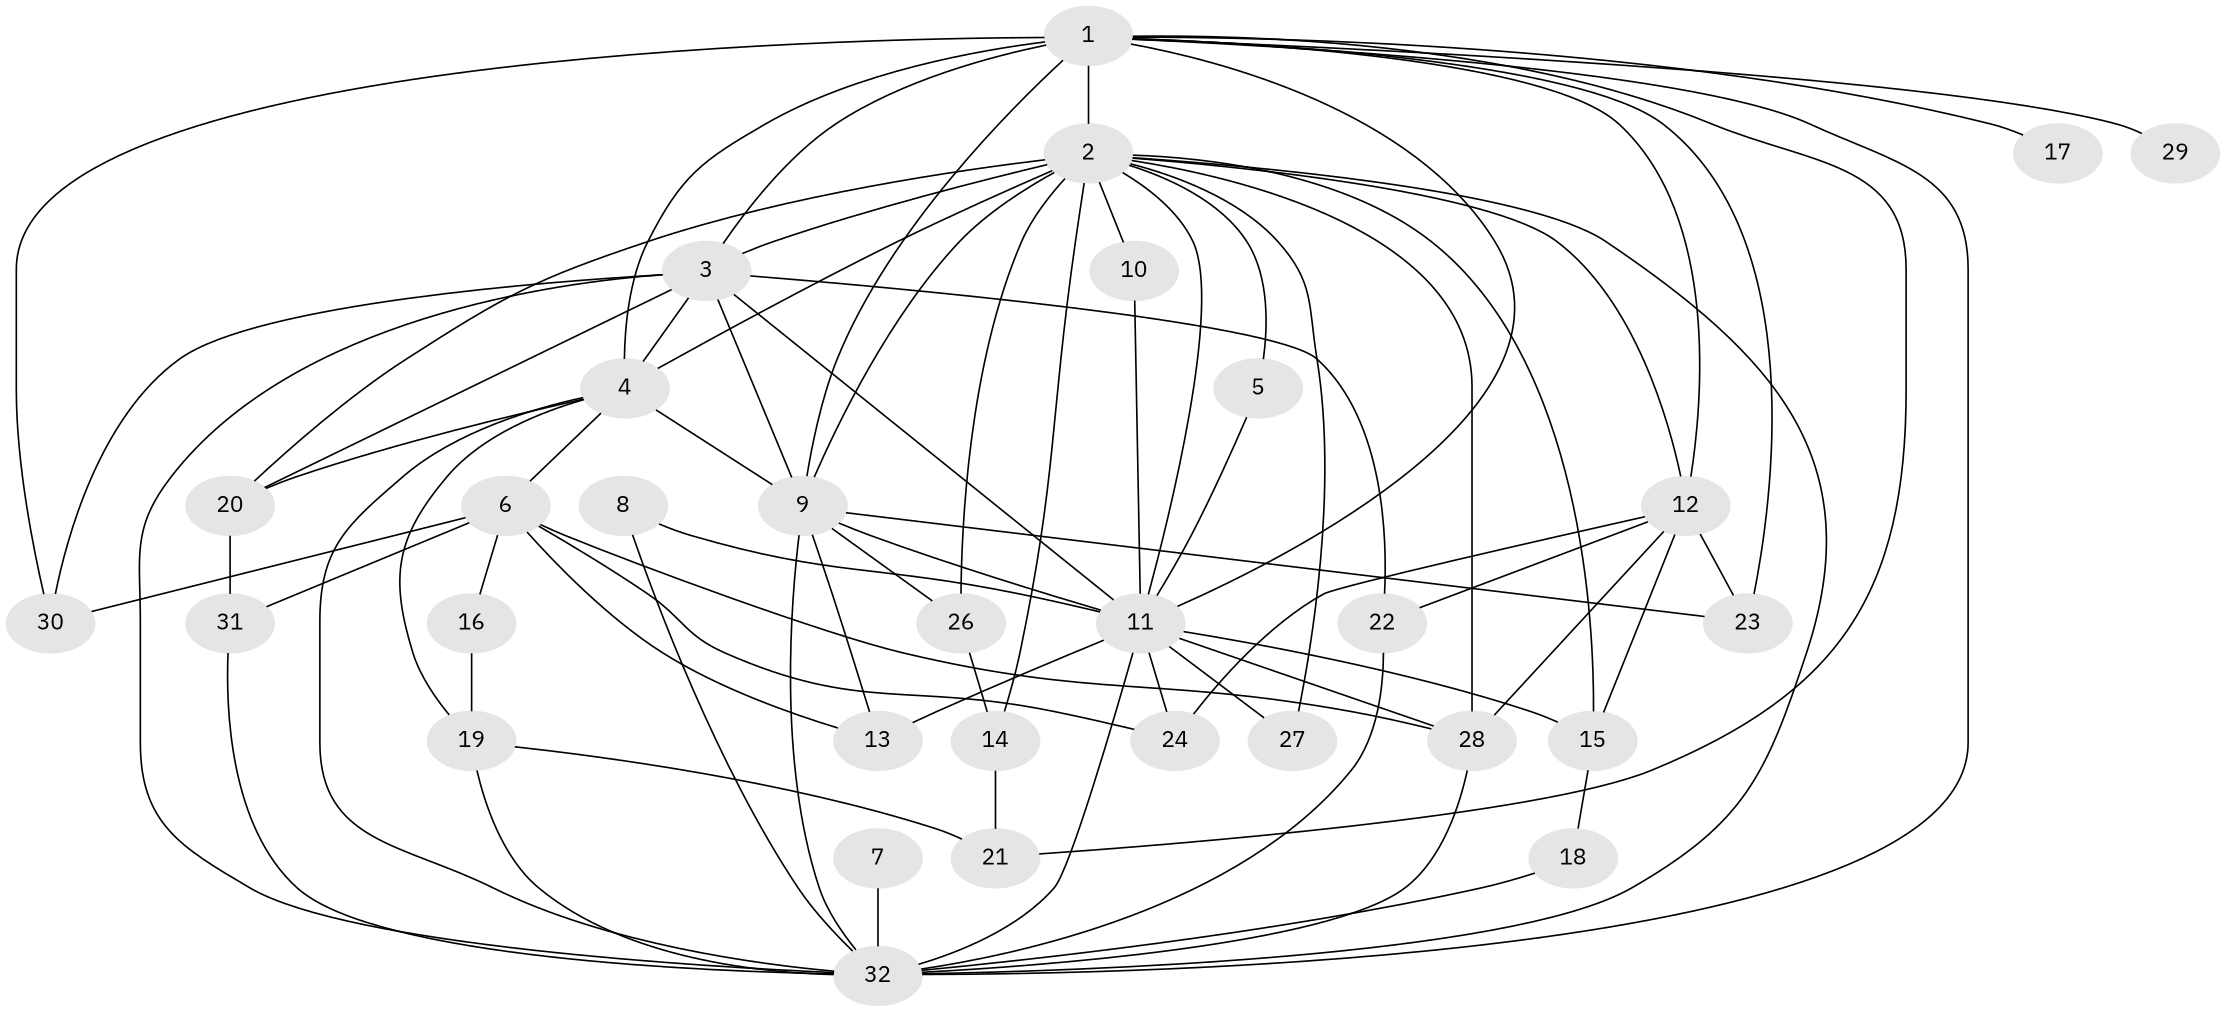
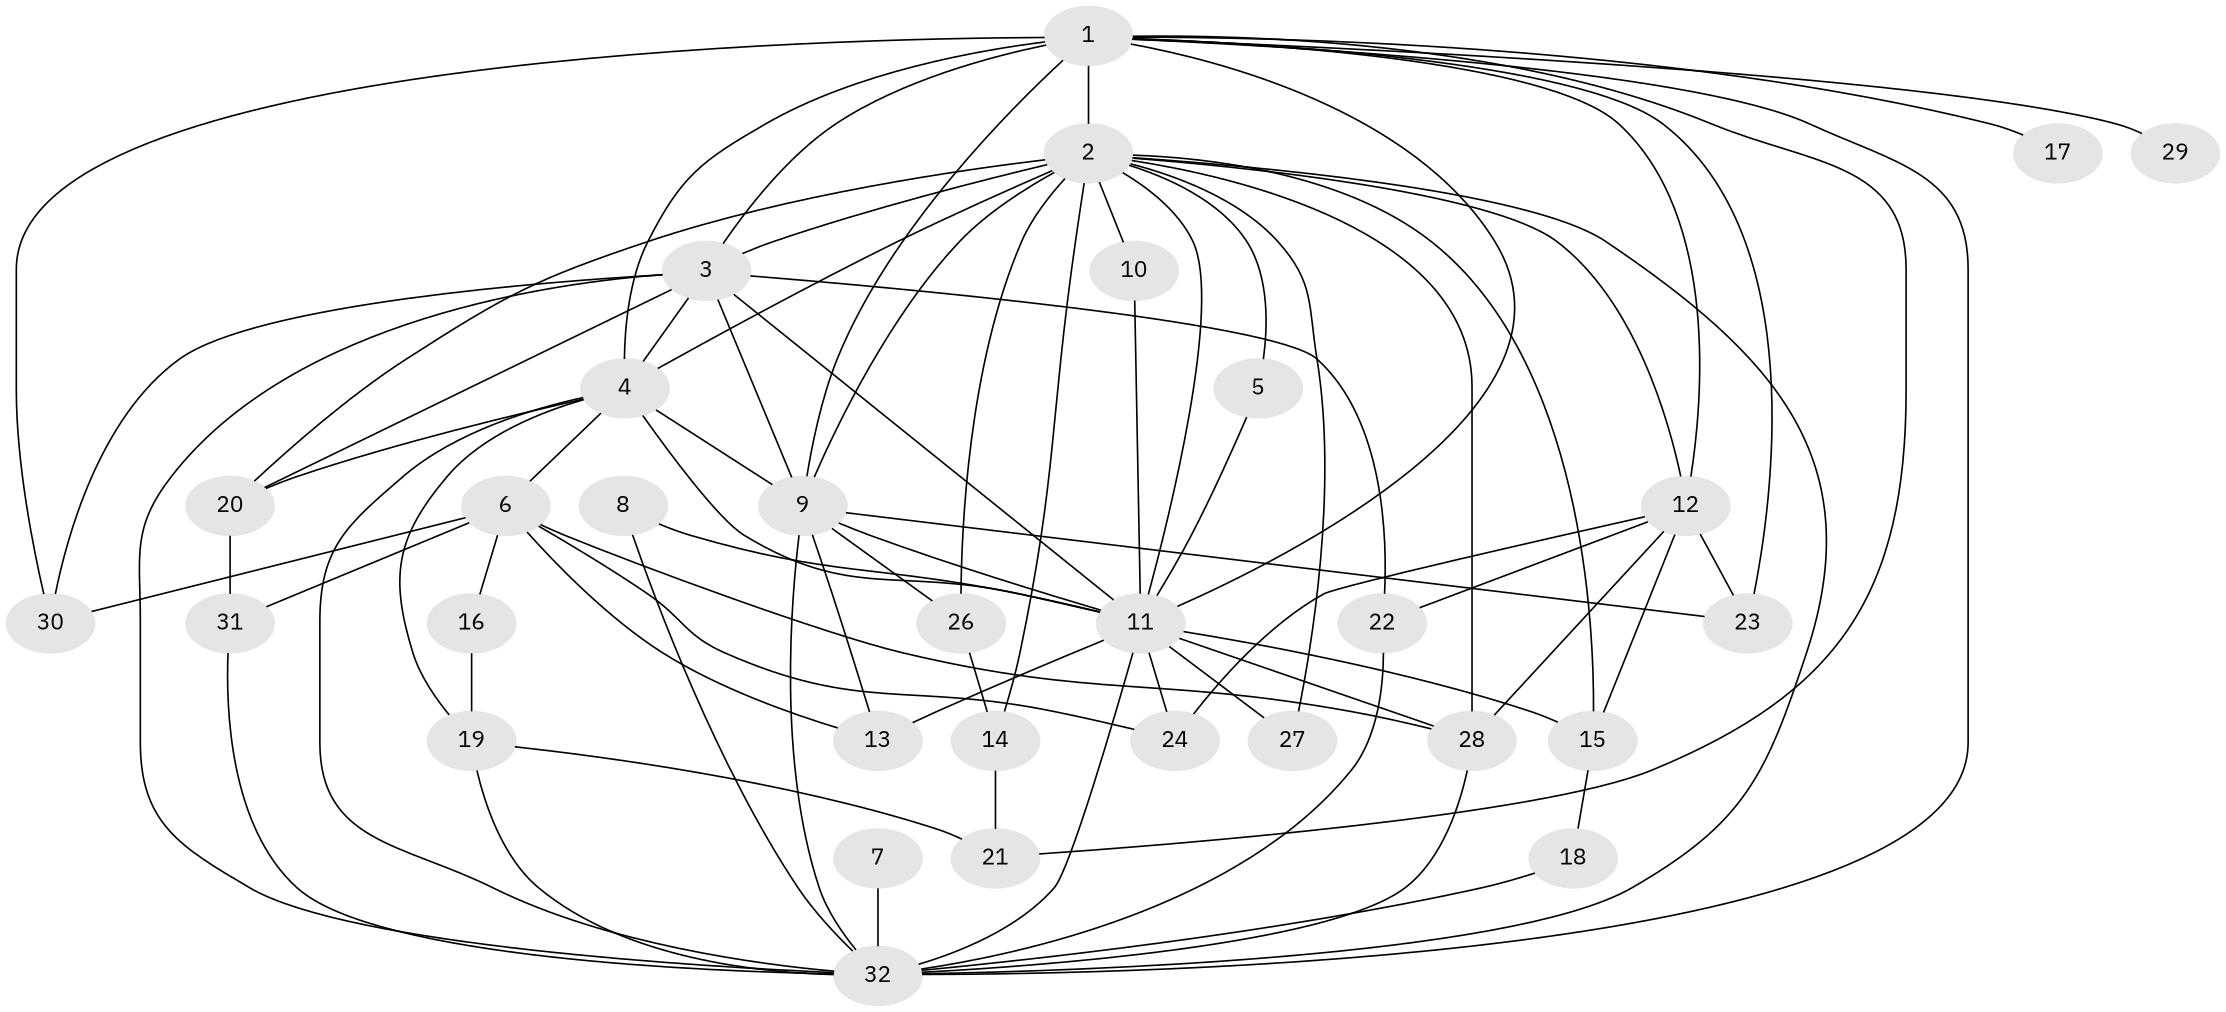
edge "4" -- "11": added
